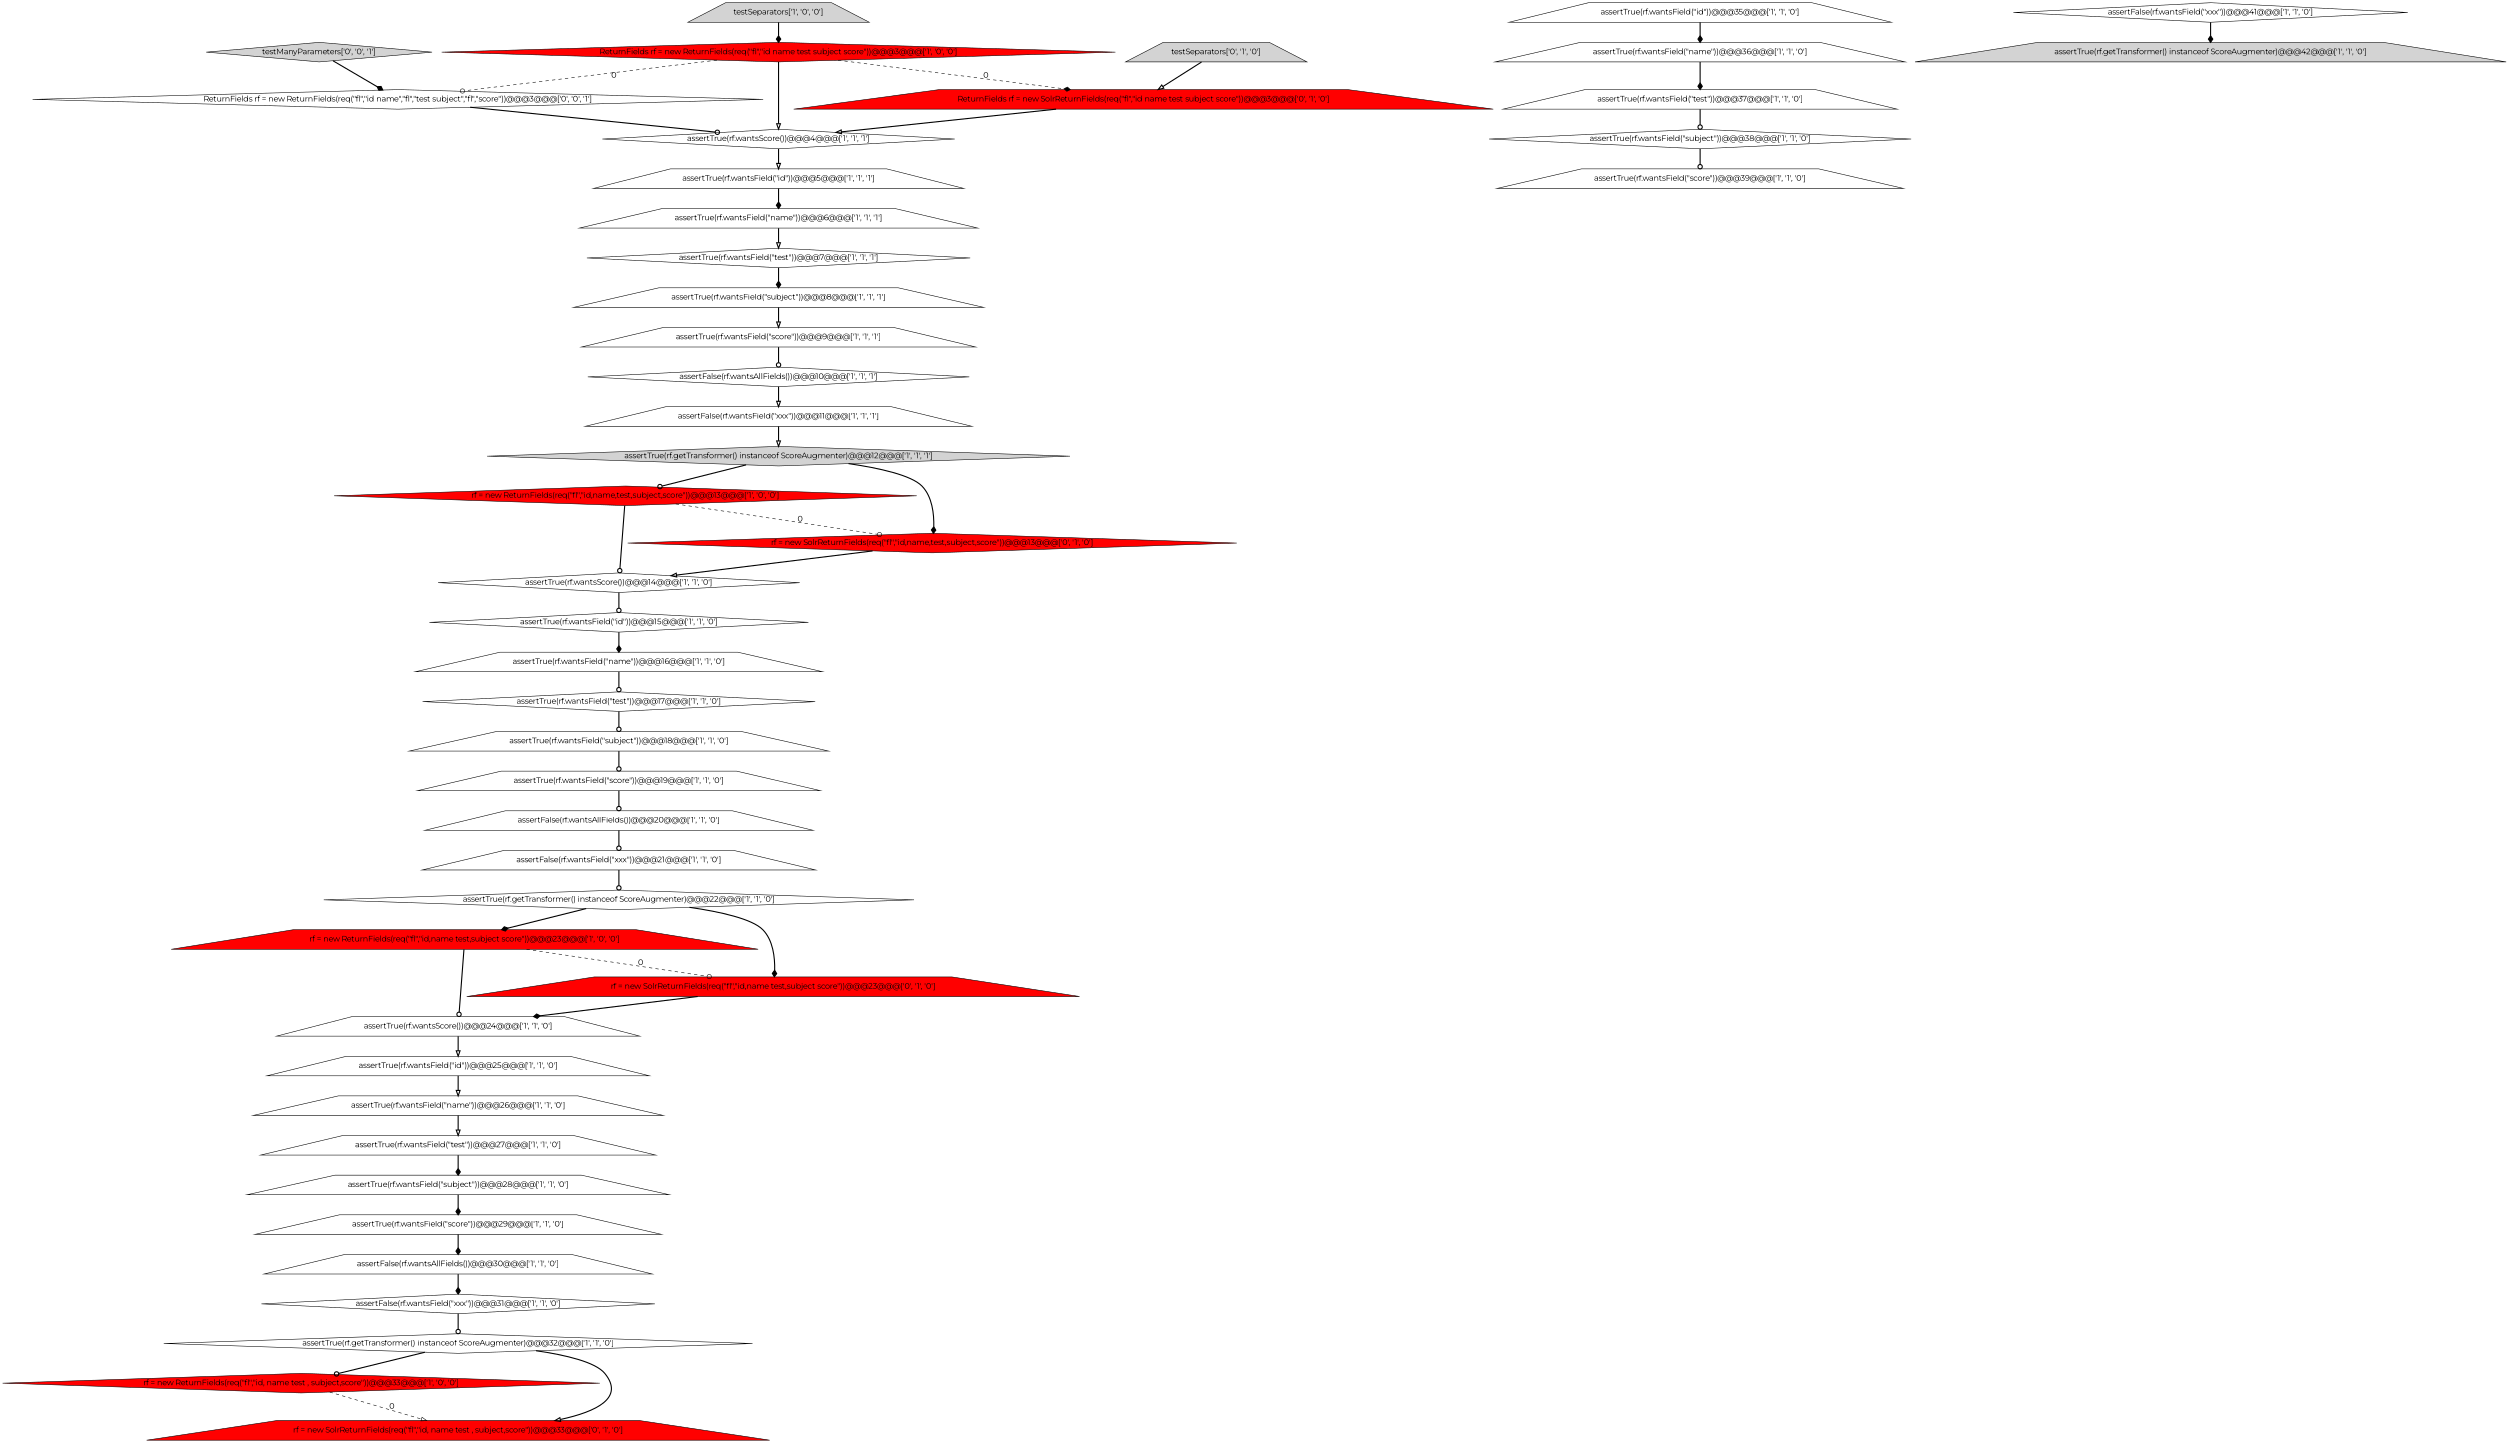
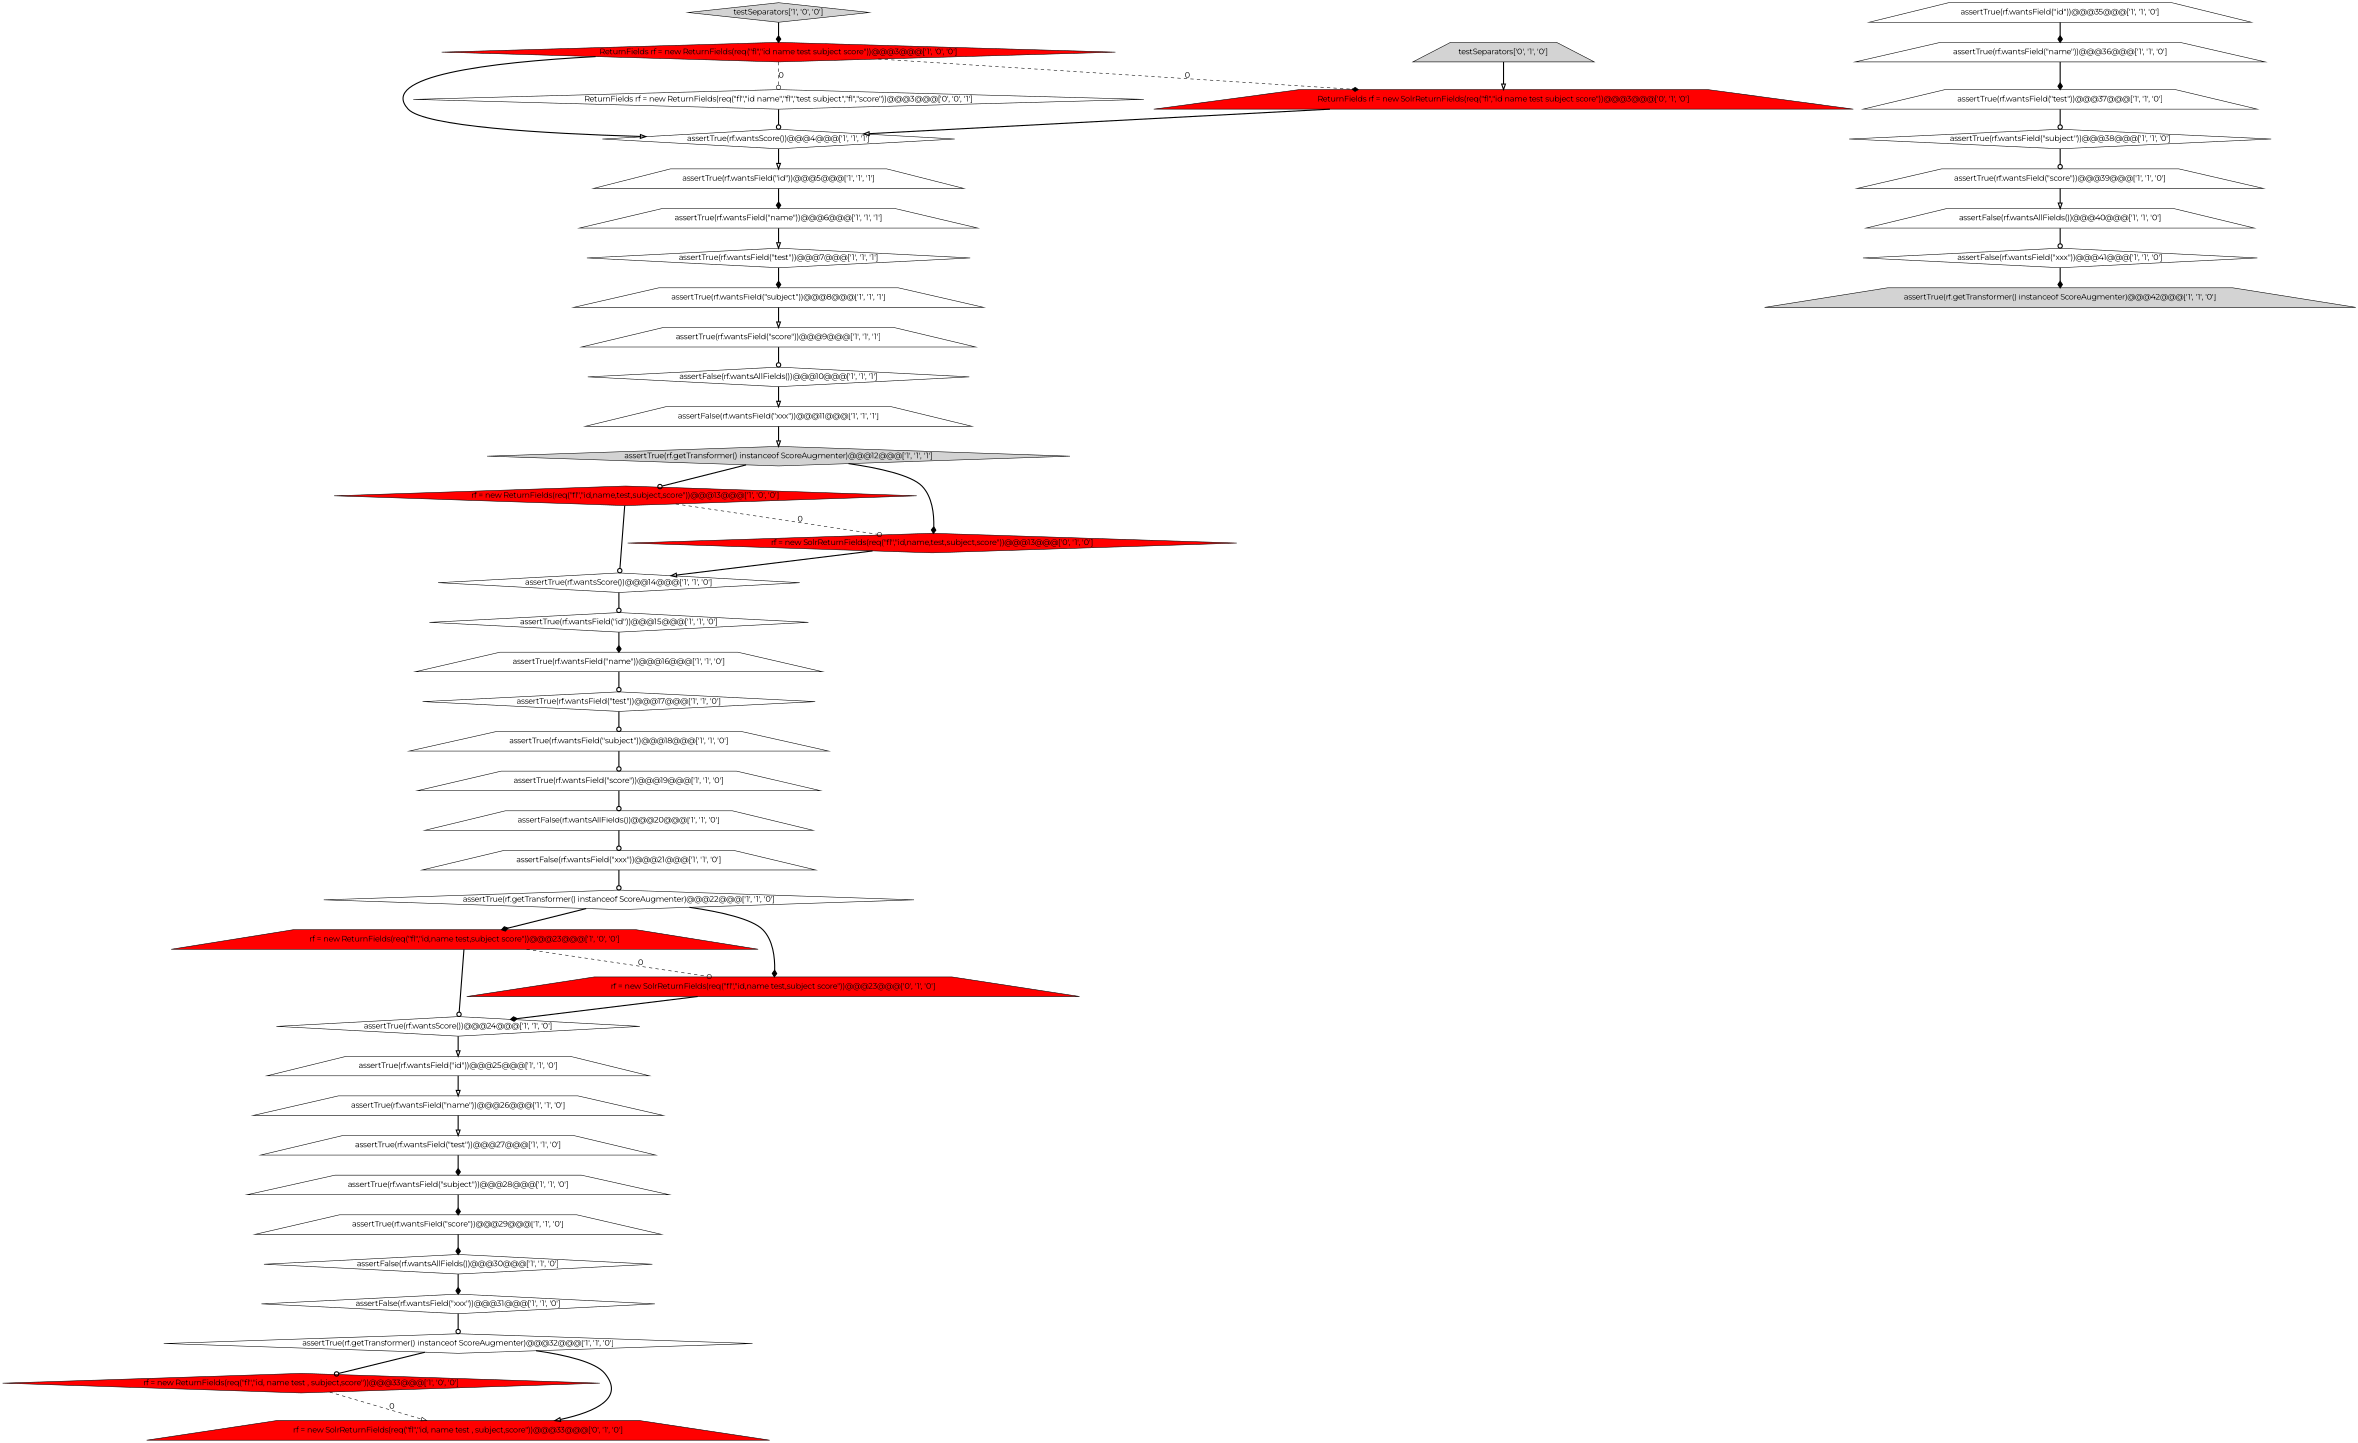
node "testSeparators['1', '0', '0']": shape trapezium -> diamond
node "testManyParameters['0', '0', '1']": removed
node "assertFalse(rf.wantsAllFields())@@@40@@@['1', '1', '0']": added
node "assertTrue(rf.wantsScore())@@@24@@@['1', '1', '0']": shape trapezium -> diamond
node "assertFalse(rf.wantsAllFields())@@@30@@@['1', '1', '0']": shape trapezium -> diamond
